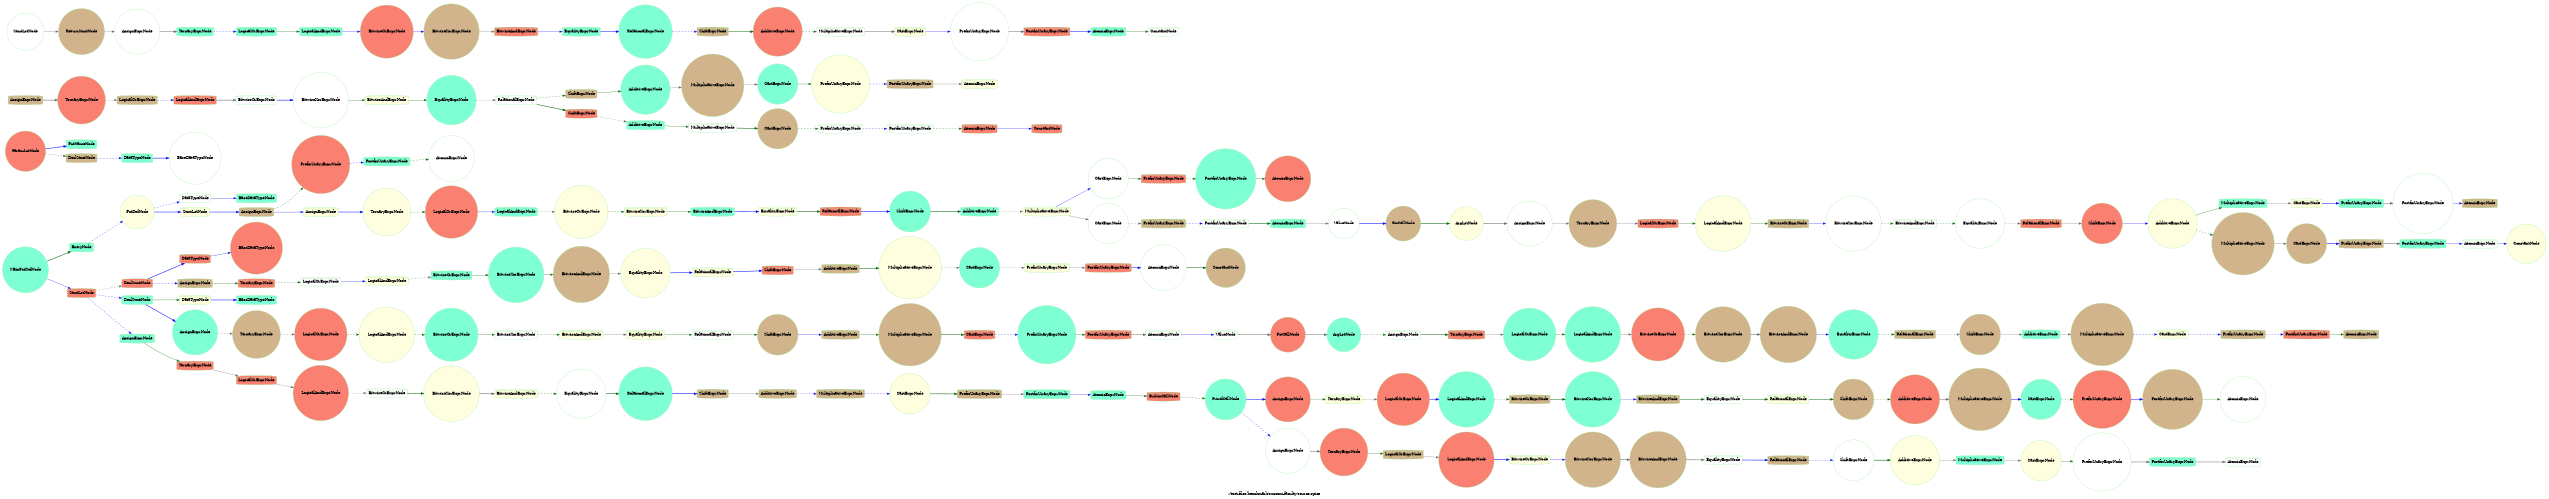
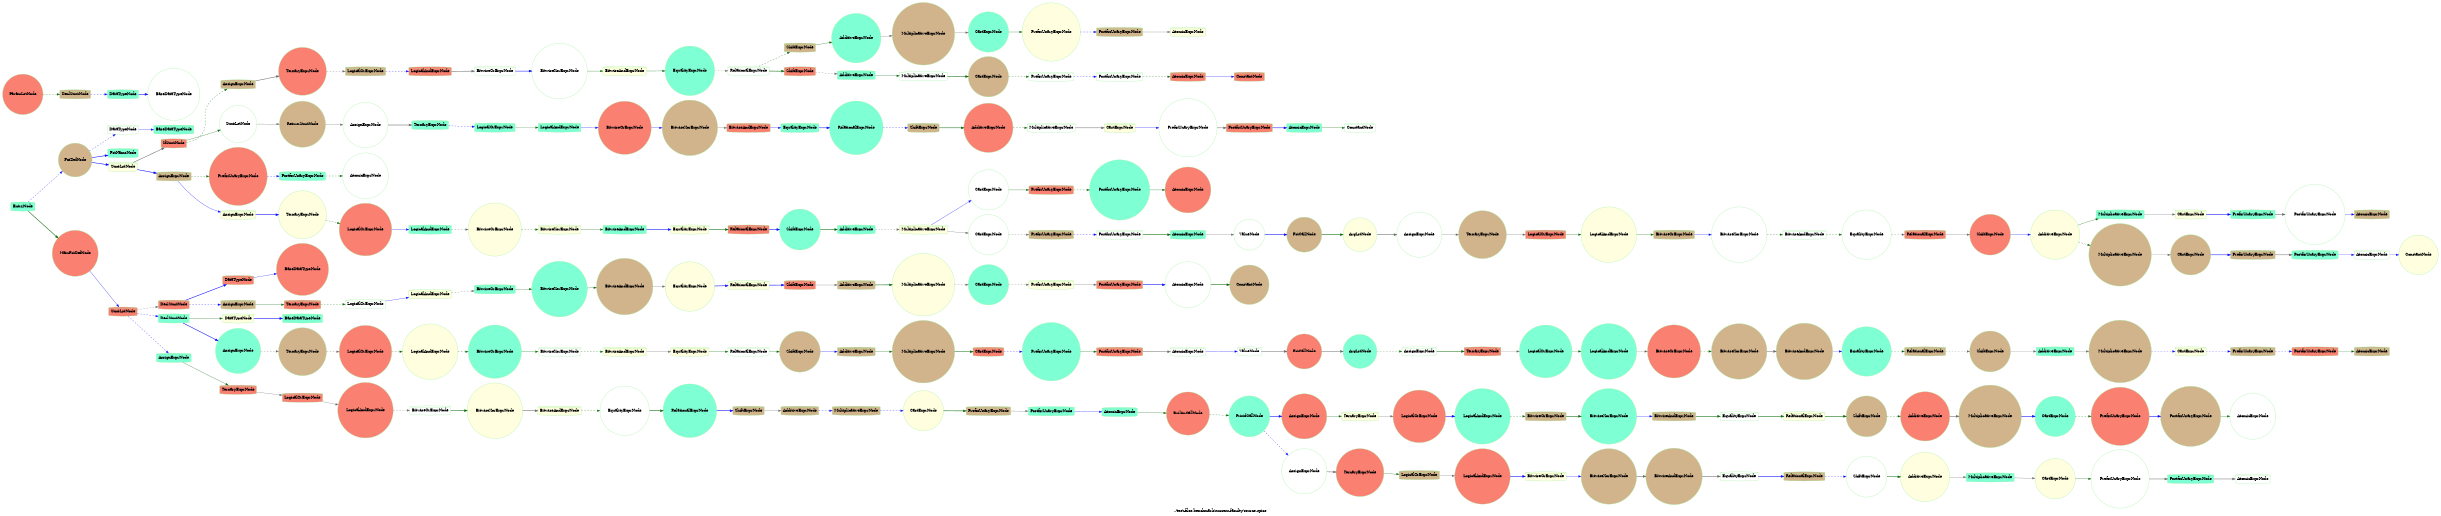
node "IfStmtNode": added
edge "ParamLstNode" -> "FctNameNode": now "FctDefNode" -> "FctNameNode"
node "FctDefNode": fillcolor lightyellow -> tan
edge "MainFctDefNode" -> "EntryNode": reversed
node "MainFctDefNode": fillcolor aquamarine -> salmon
node "BuiltinCallNode": shape cylinder -> circle
